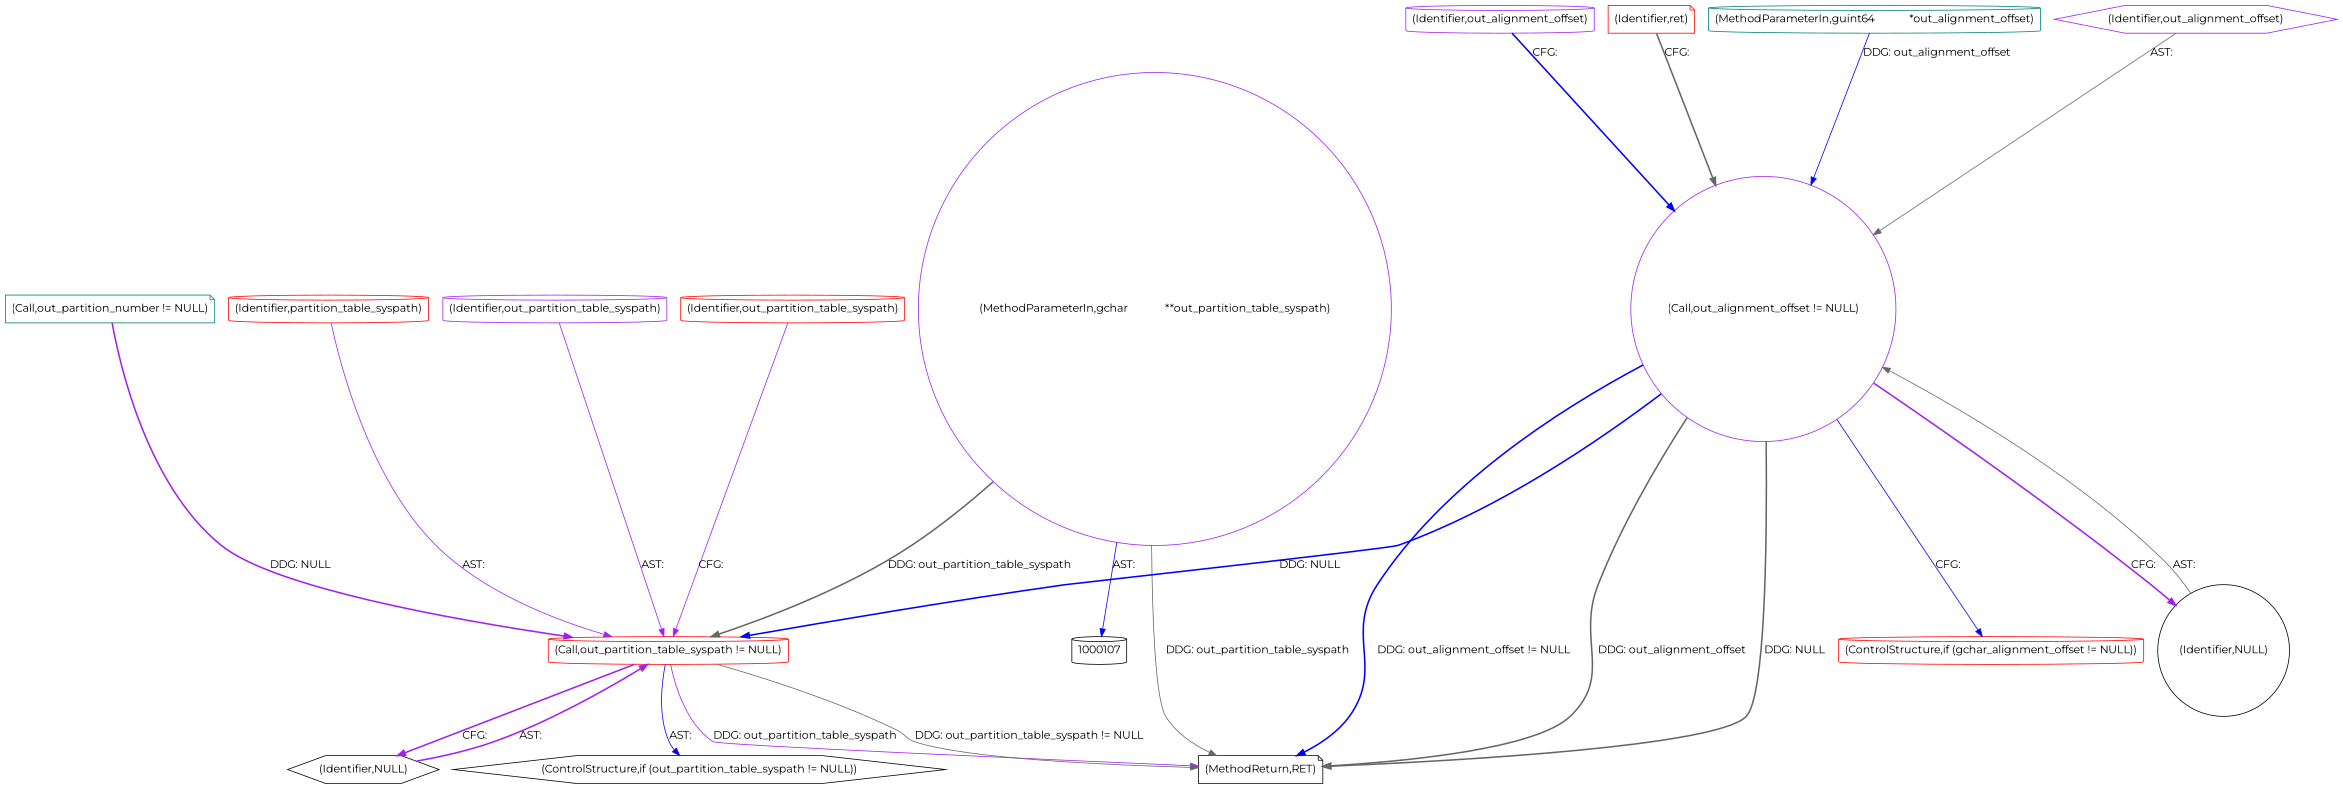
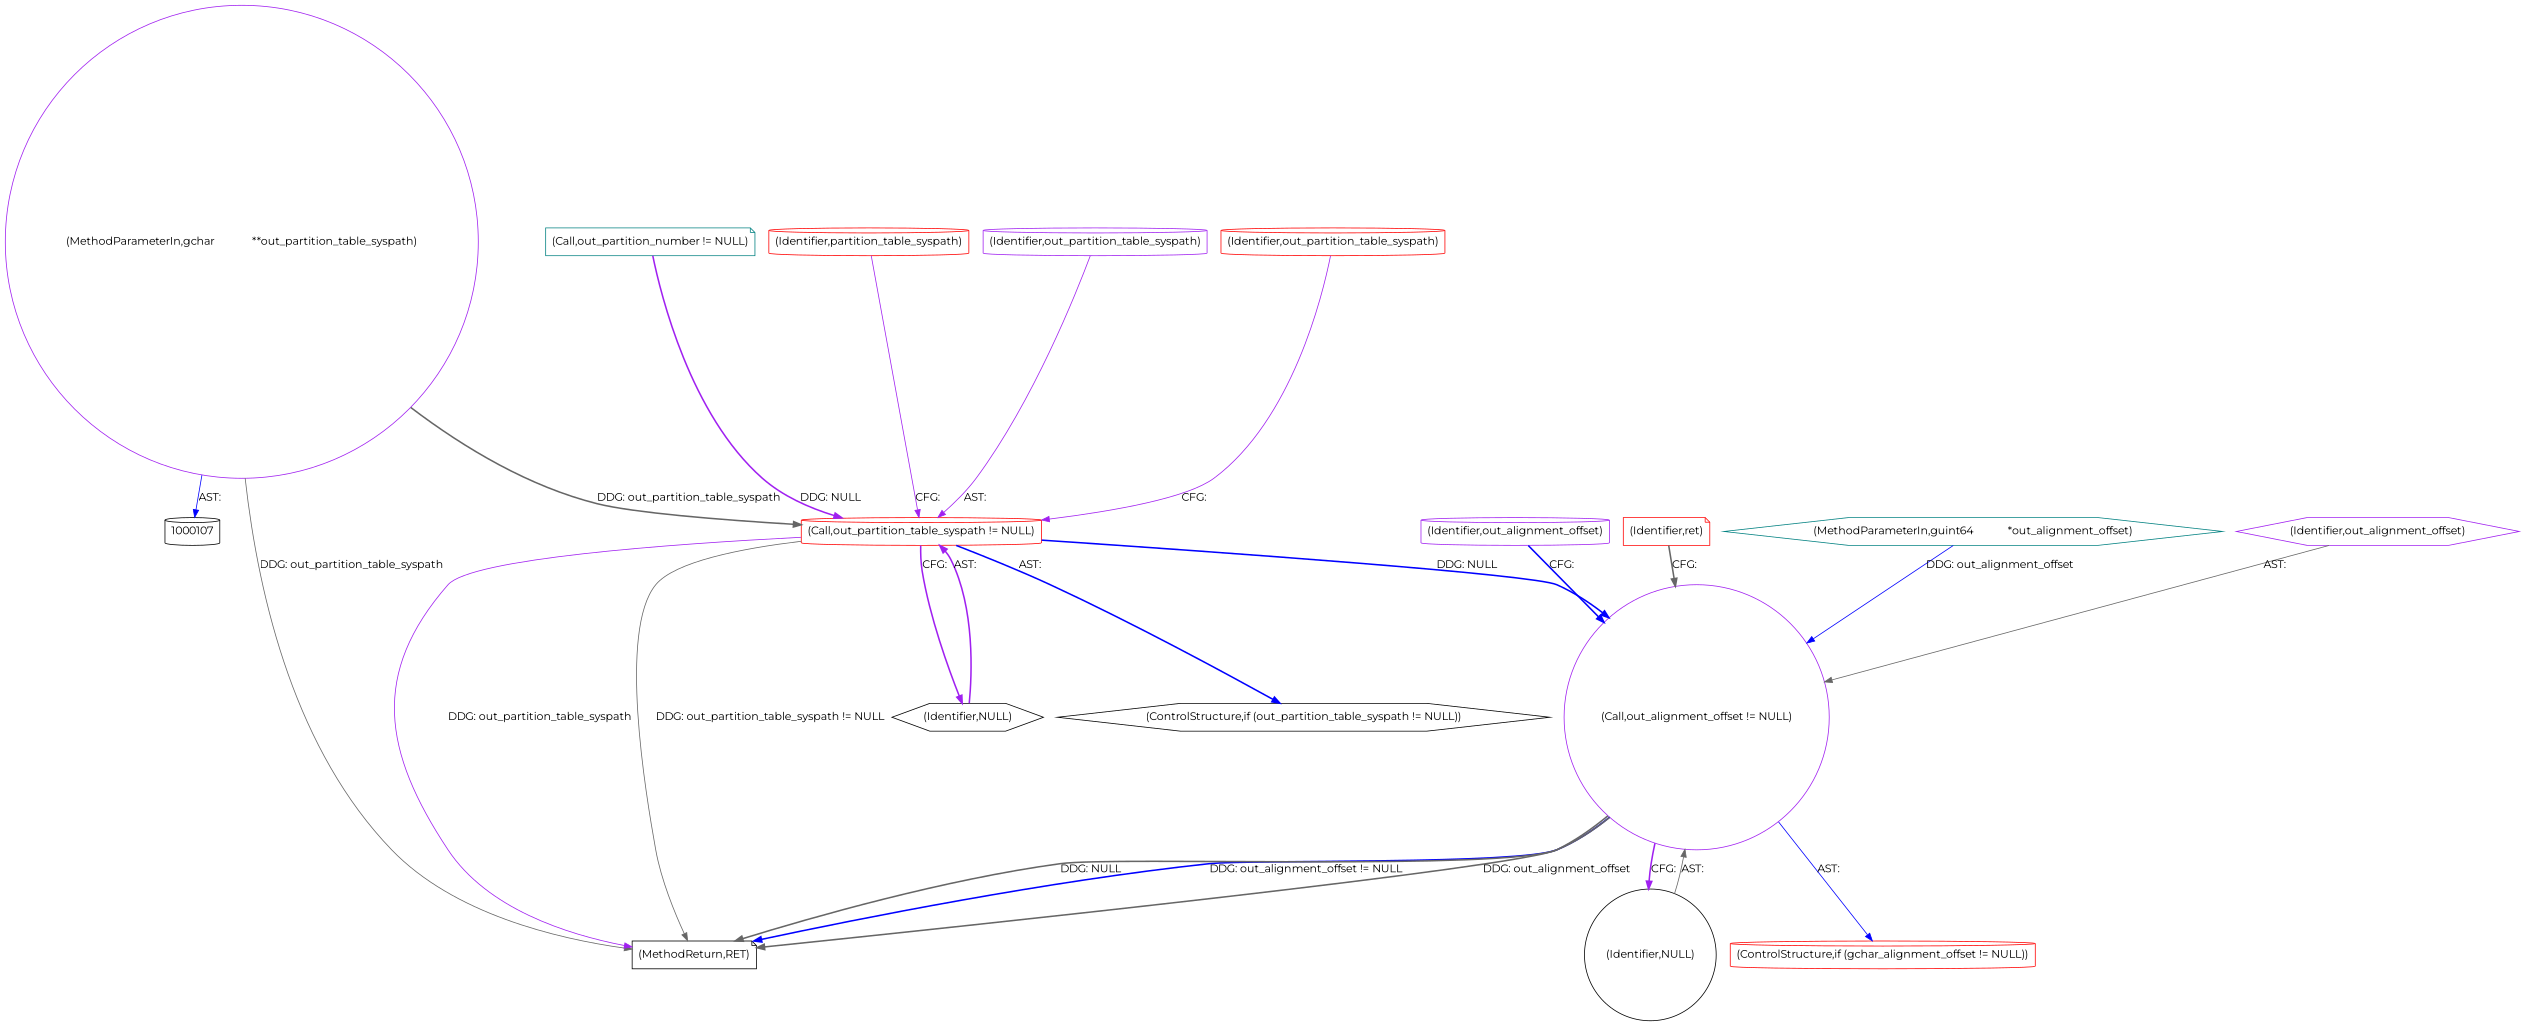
node "(MethodParameterIn,guint64            *out_alignment_offset)": shape cylinder -> hexagon
edge "(Identifier,partition_table_syspath)" -> "(Call,out_partition_table_syspath != NULL)": label "AST: " -> "CFG: "
edge "(Call,out_alignment_offset != NULL)" -> "(ControlStructure,if (gchar_alignment_offset != NULL))": label "CFG: " -> "AST: "
edge "(Call,out_alignment_offset != NULL)" -> "(Call,out_partition_table_syspath != NULL)": reversed
edge "(Call,out_partition_table_syspath != NULL)" -> "(ControlStructure,if (out_partition_table_syspath != NULL))": style solid -> bold
